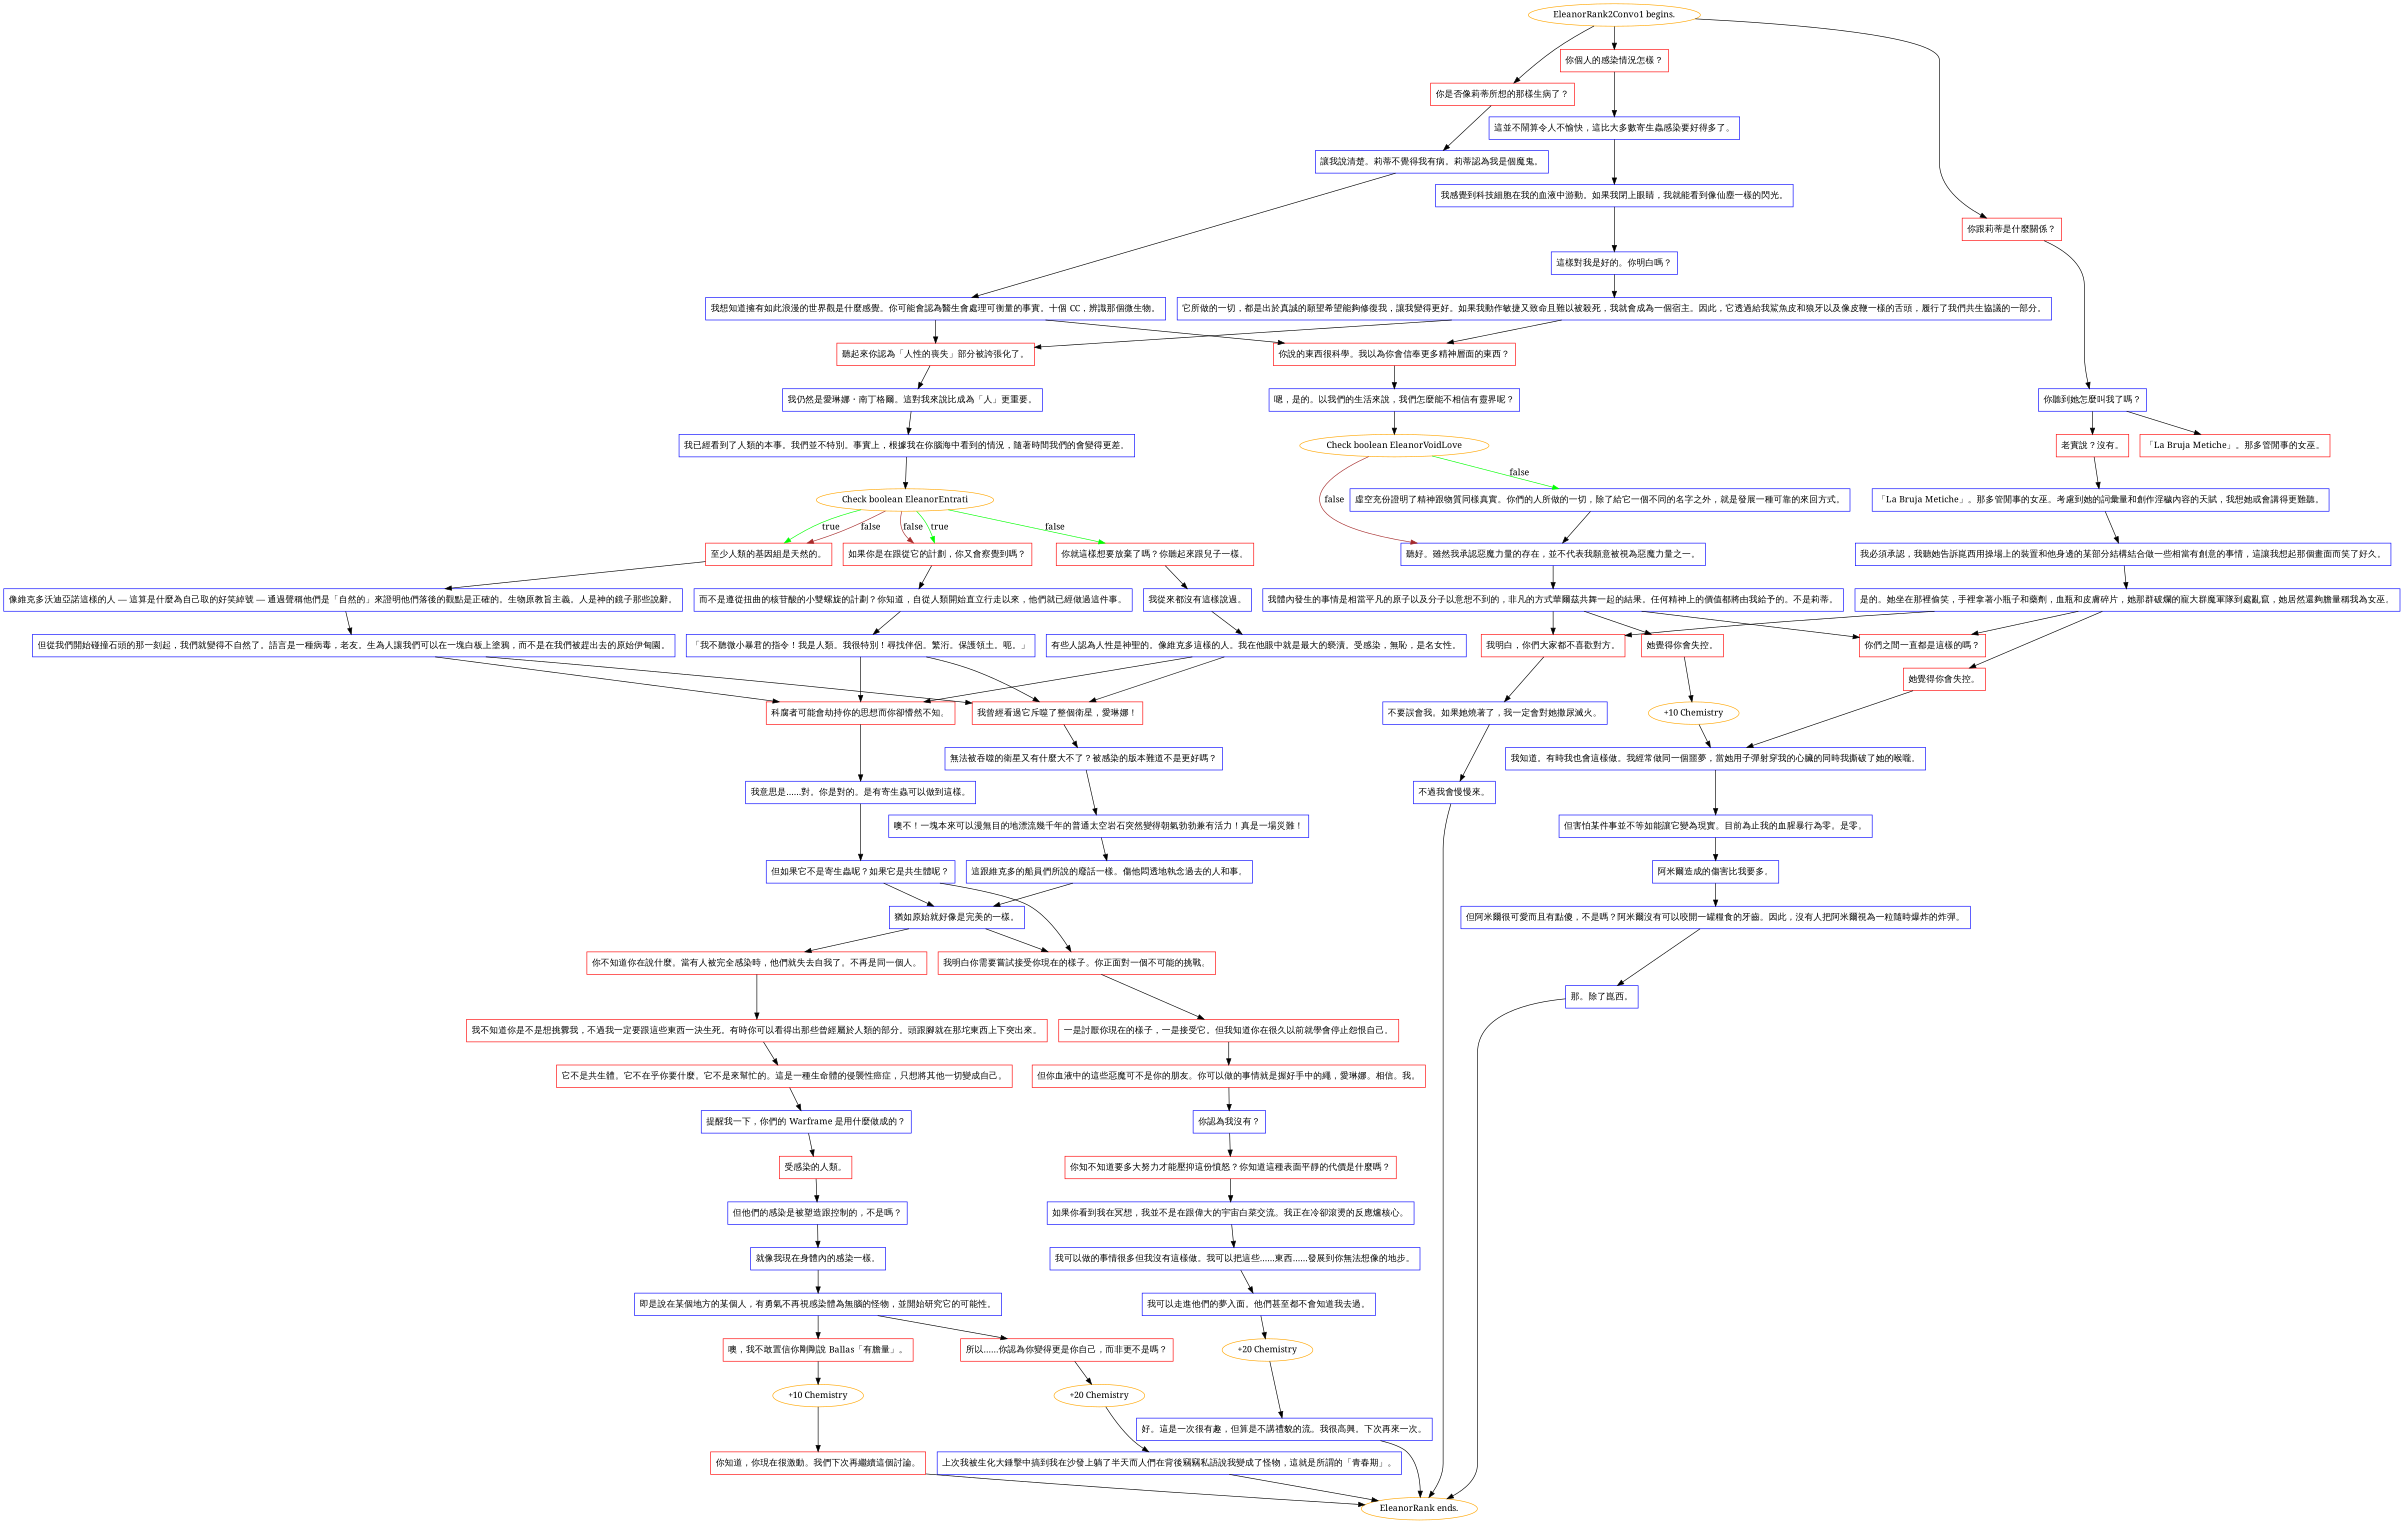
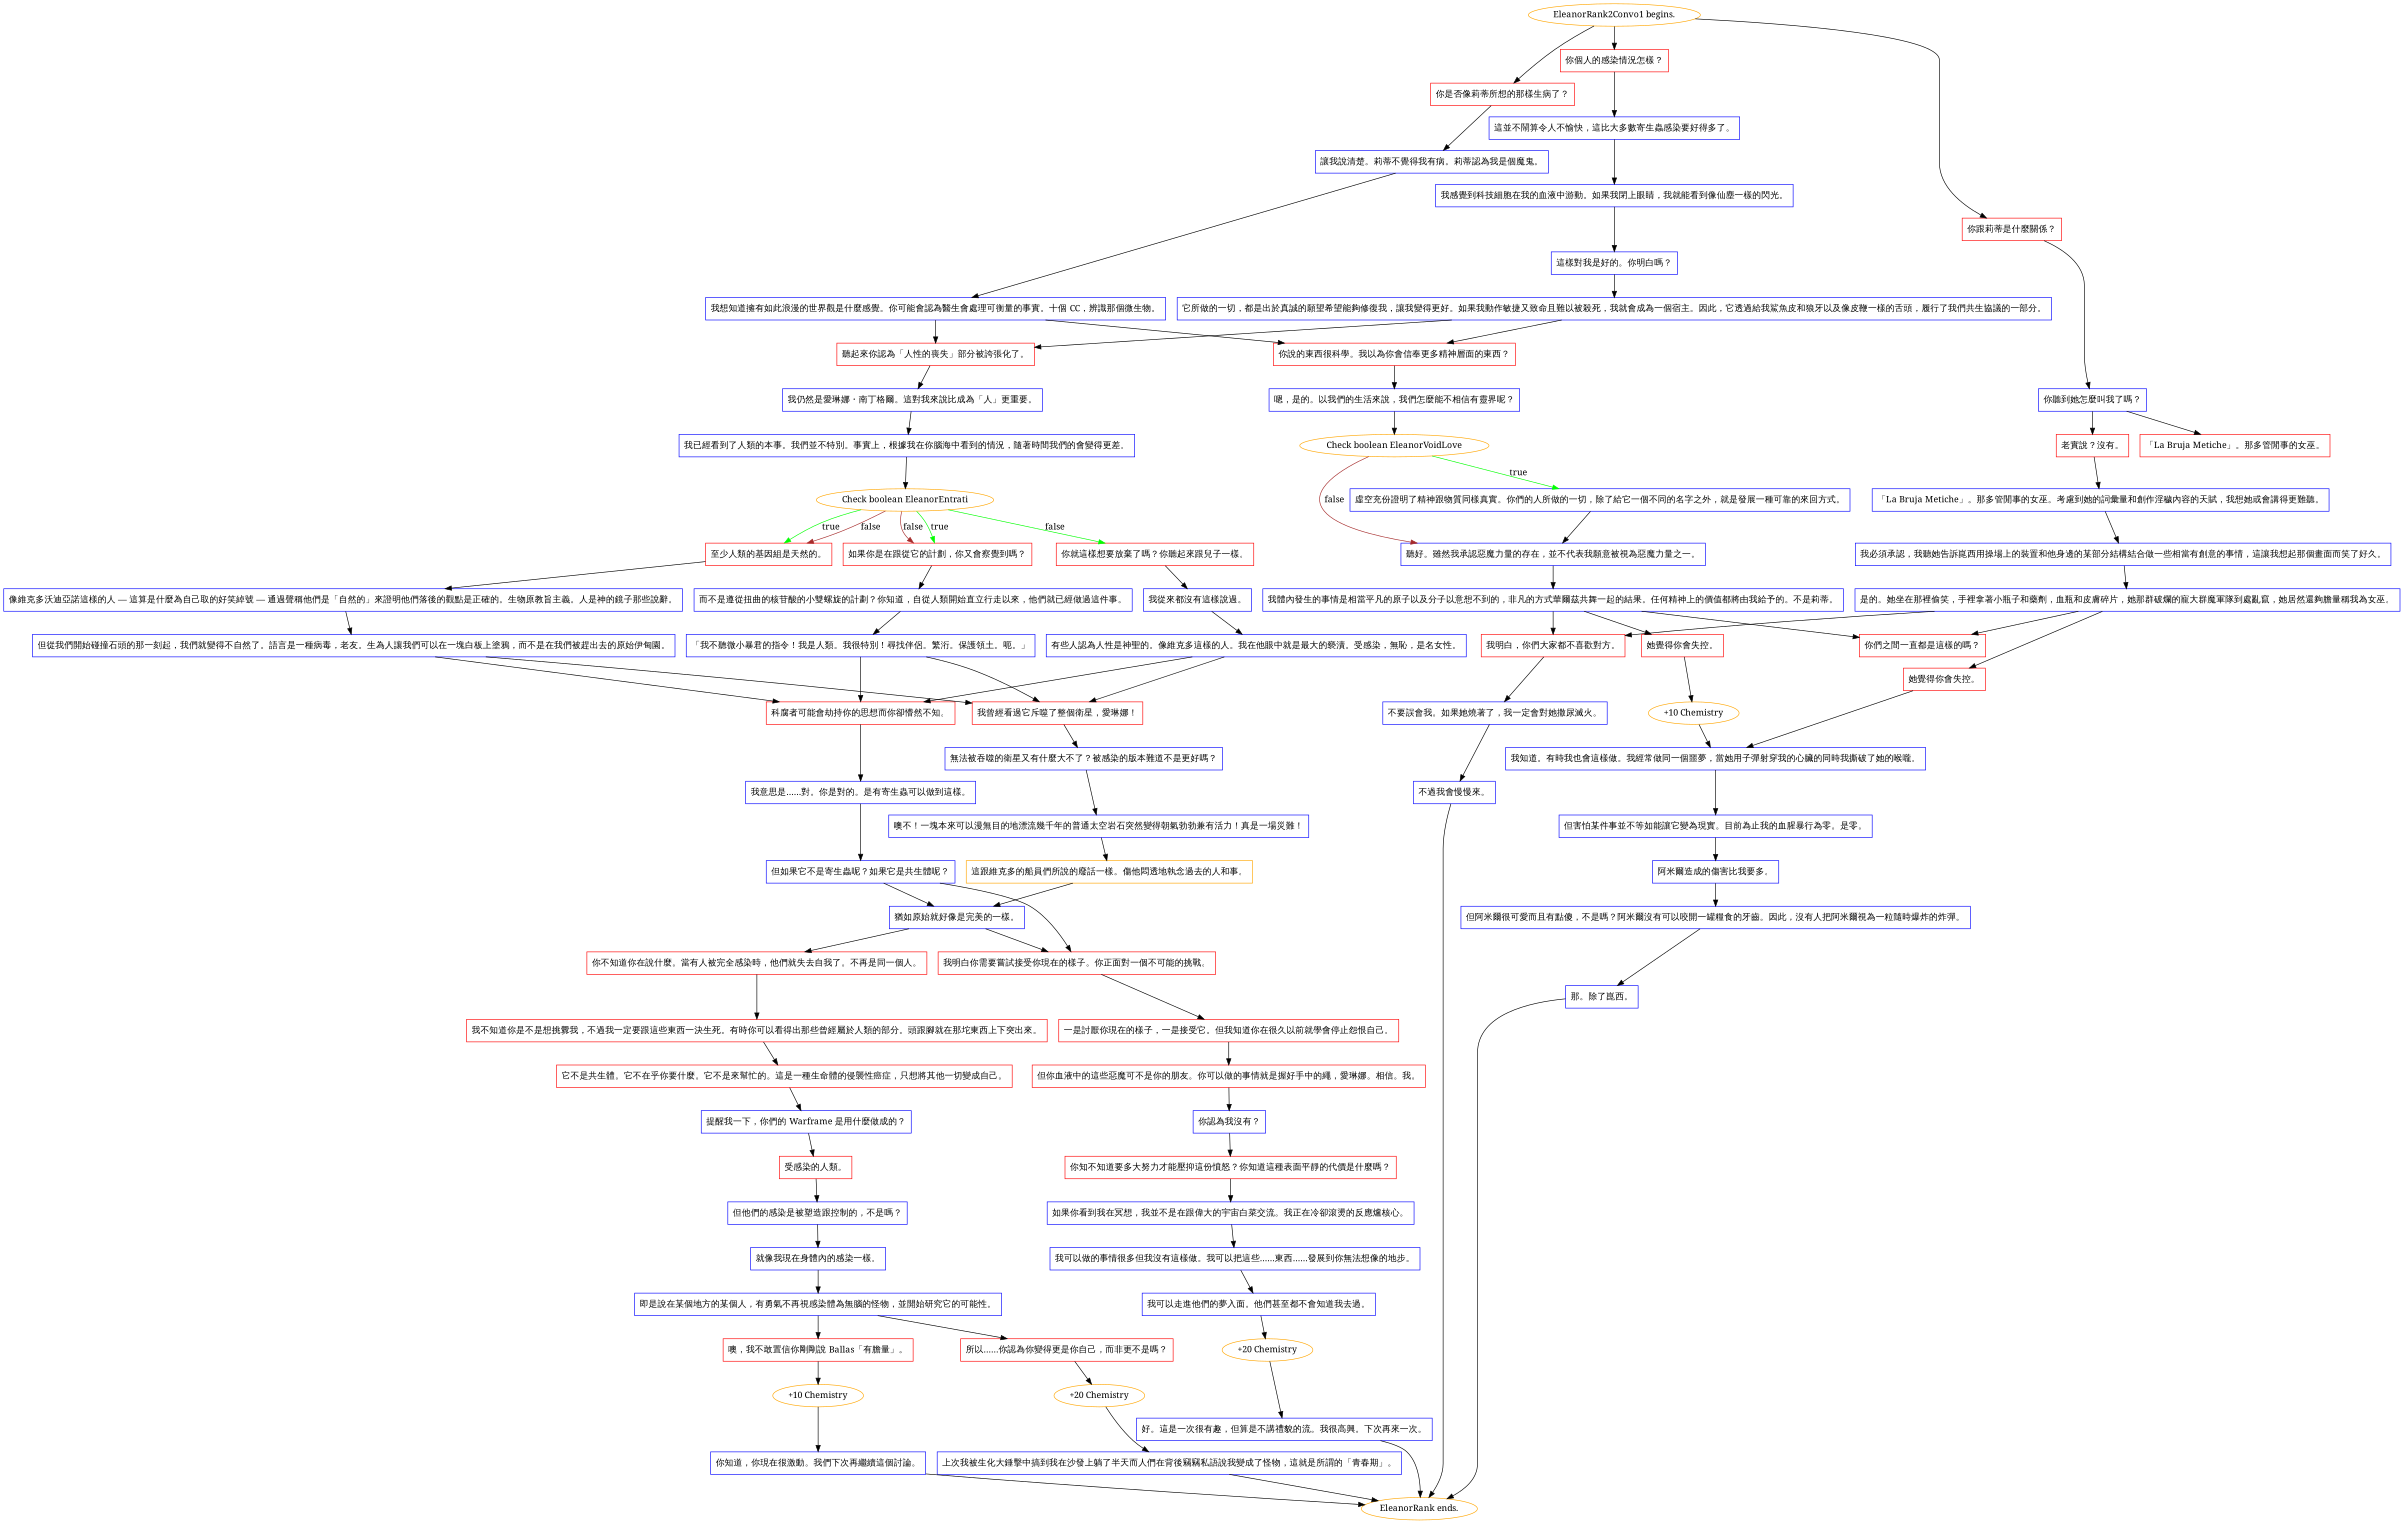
edge "Check boolean EleanorVoidLove" -> "虛空充份證明了精神跟物質同樣真實。你們的人所做的一切，除了給它一個不同的名字之外，就是發展一種可靠的來回方式。": label "false" -> "true"
node "這跟維克多的船員們所說的廢話一樣。傷他悶透地執念過去的人和事。": color blue -> orange
node "你知道，你現在很激動。我們下次再繼續這個討論。": color red -> blue
